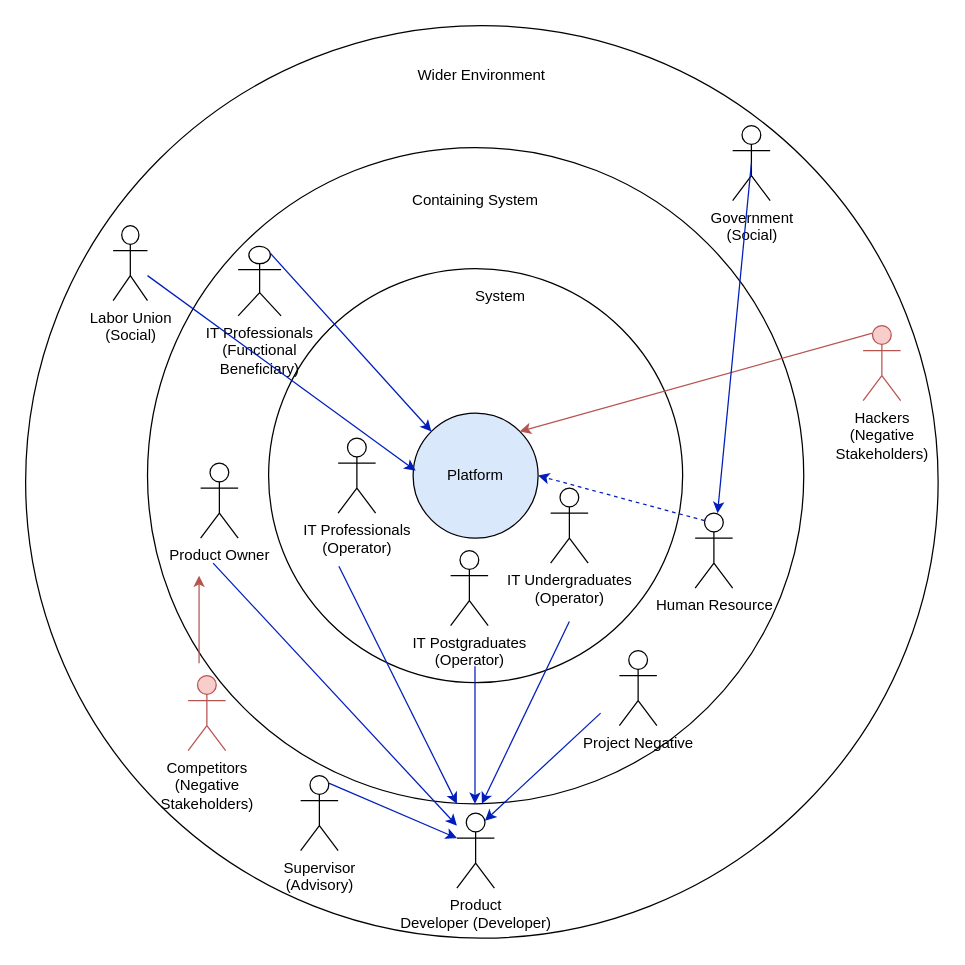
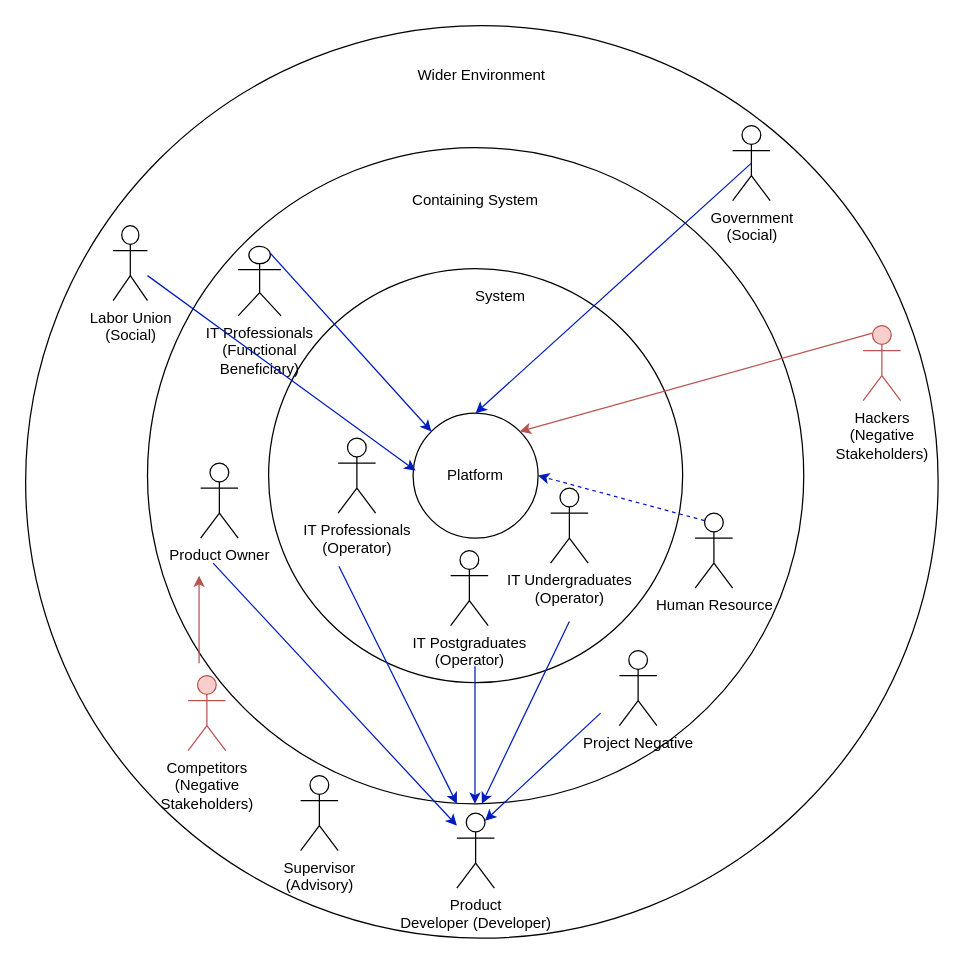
edge "Government (Social)" -> "Human Resource": now "Government (Social)" -> "Platform"
node "Platform": fillcolor #dae8fc -> #ffffff
edge "Supervisor (Advisory)" -> "Product Developer (Developer)": removed
